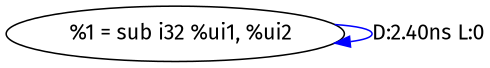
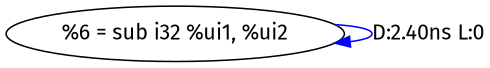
node "%1 = sub i32 %ui1, %ui2": label "%1 = sub i32 %ui1, %ui2" -> "%6 = sub i32 %ui1, %ui2"
